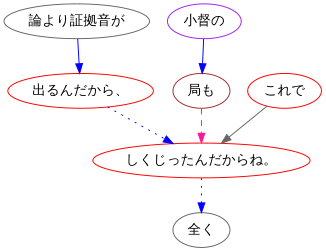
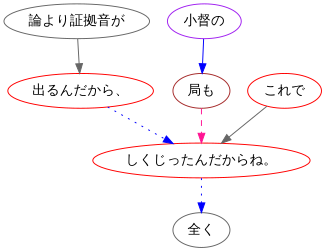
edge "論より証拠音が" -> "出るんだから、": color blue -> gray40
